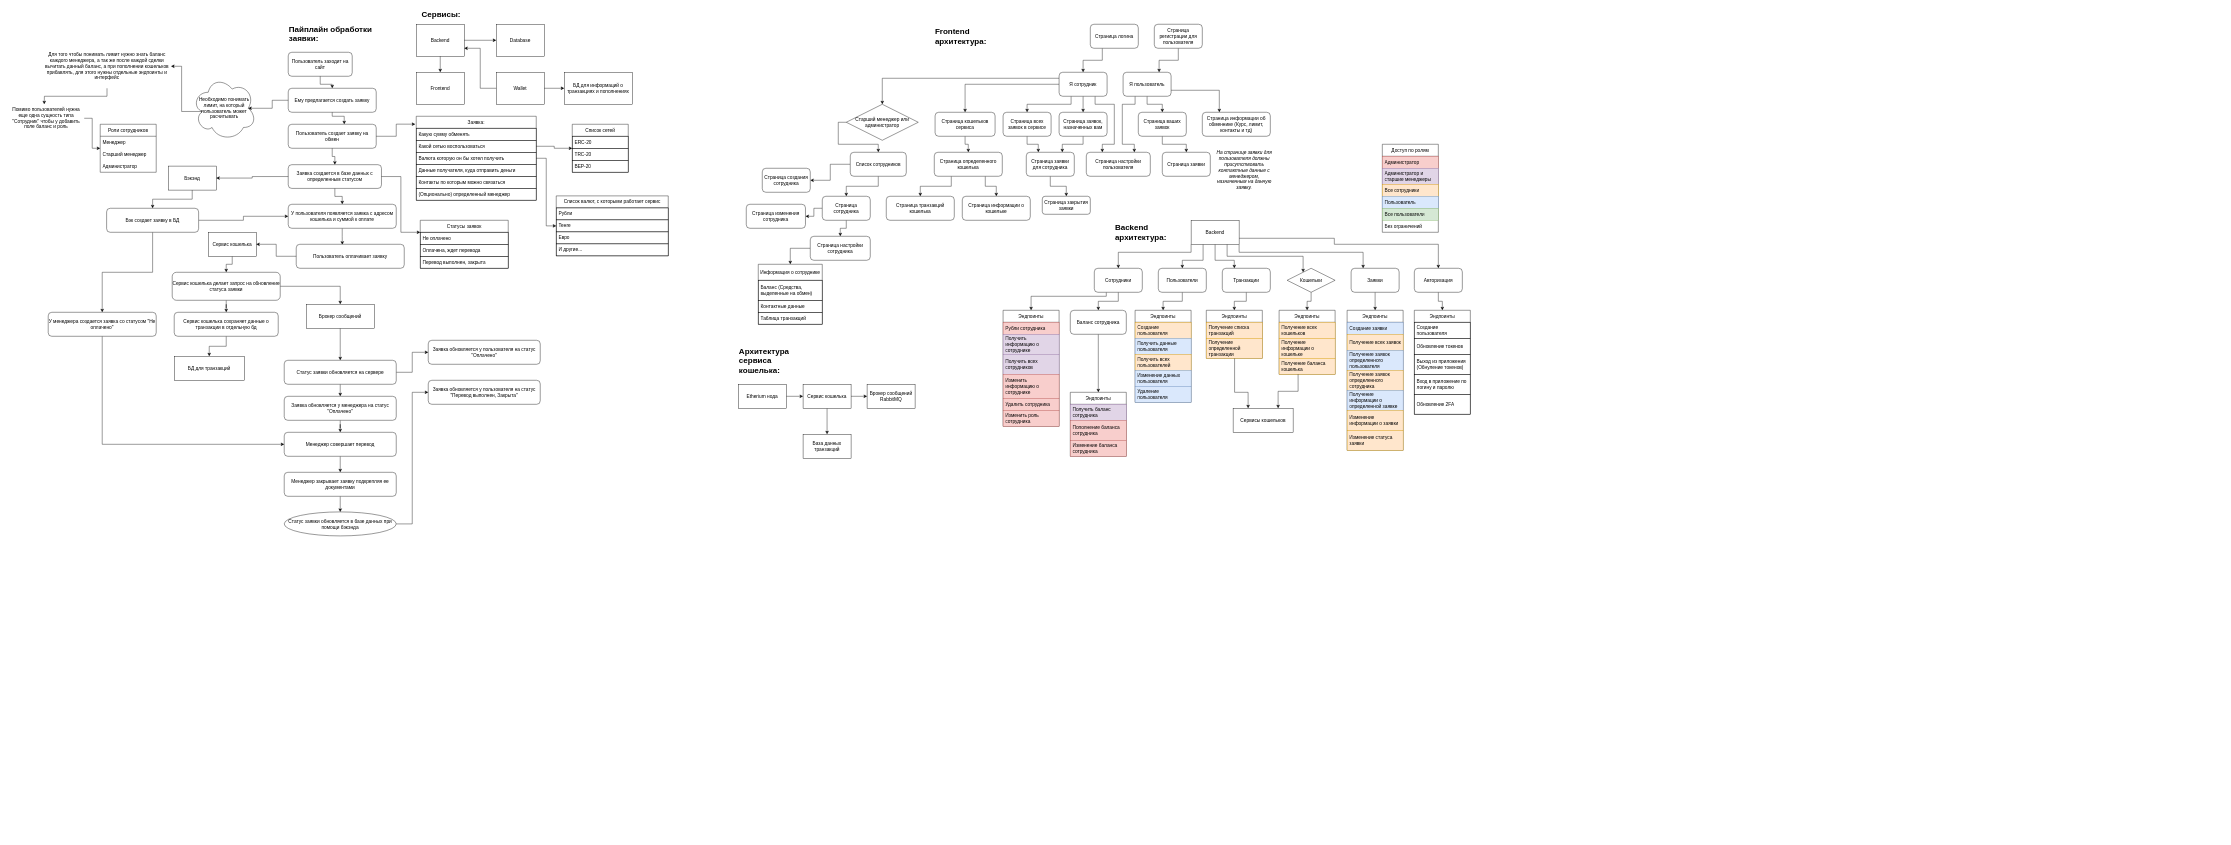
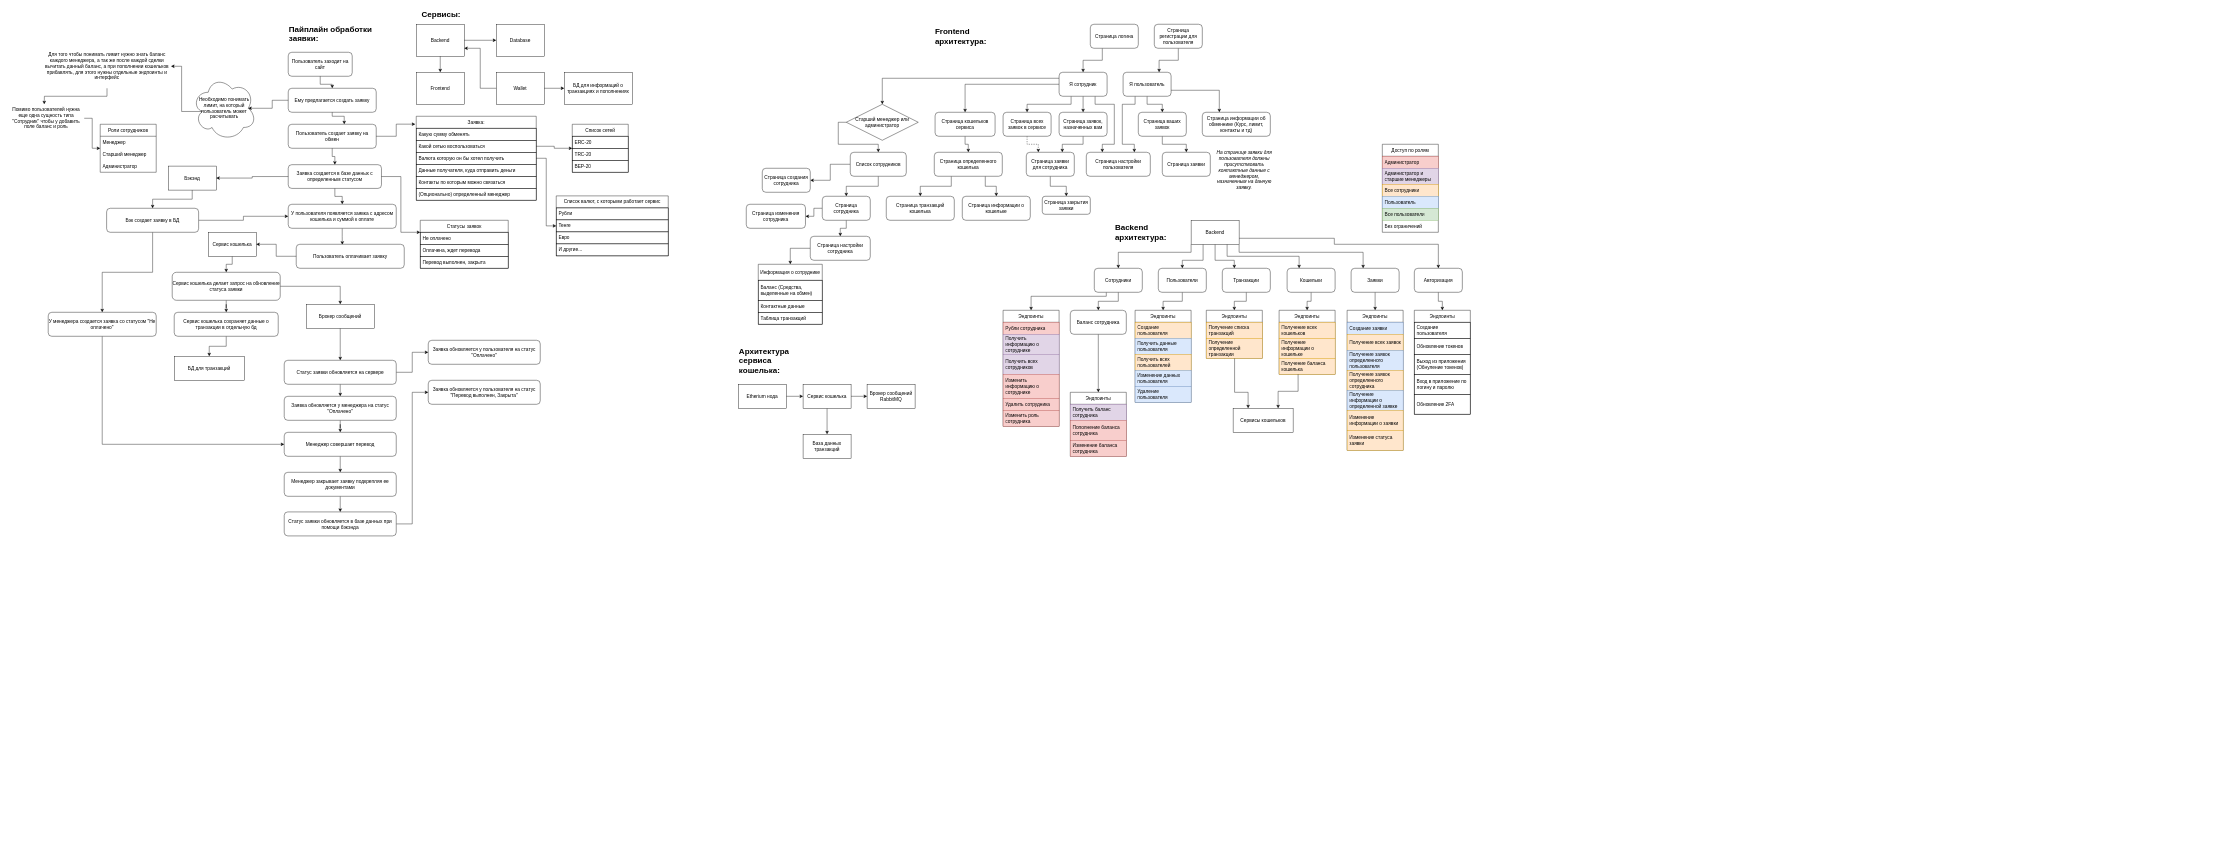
edge "Страница всех заявок в сервисе" -> "Страница заявки для сотрудника": style solid -> dashed
node "Кошельки": shape diamond -> rounded rectangle
node "Статус заявки обновляется в базе данных при помощи бэкэнда": shape ellipse -> rounded rectangle
